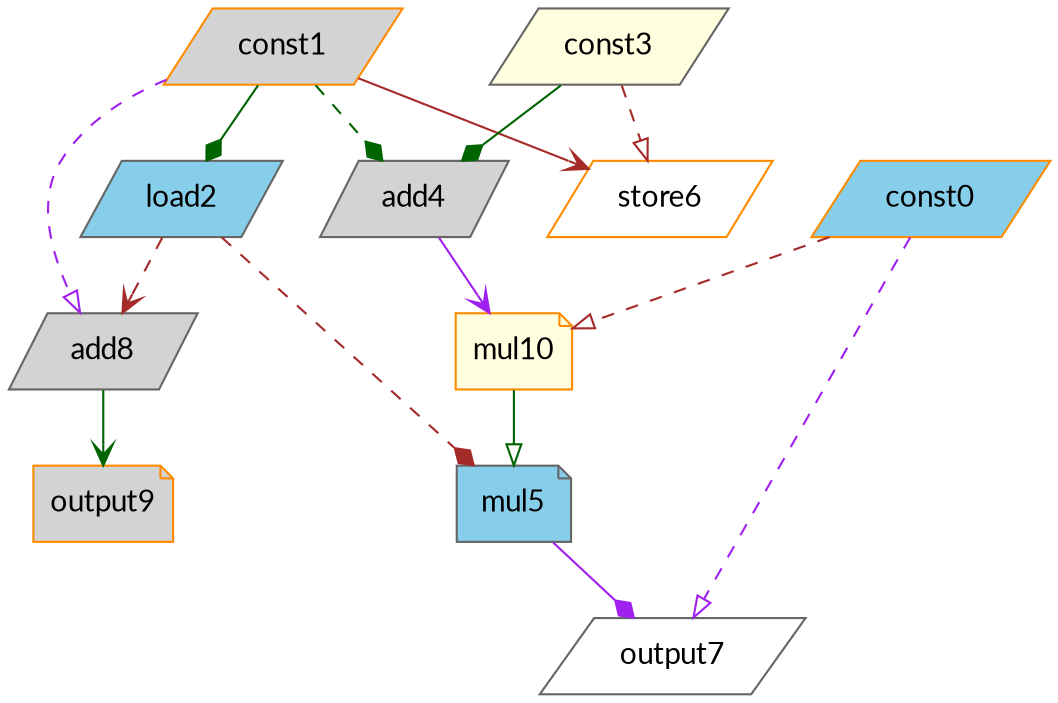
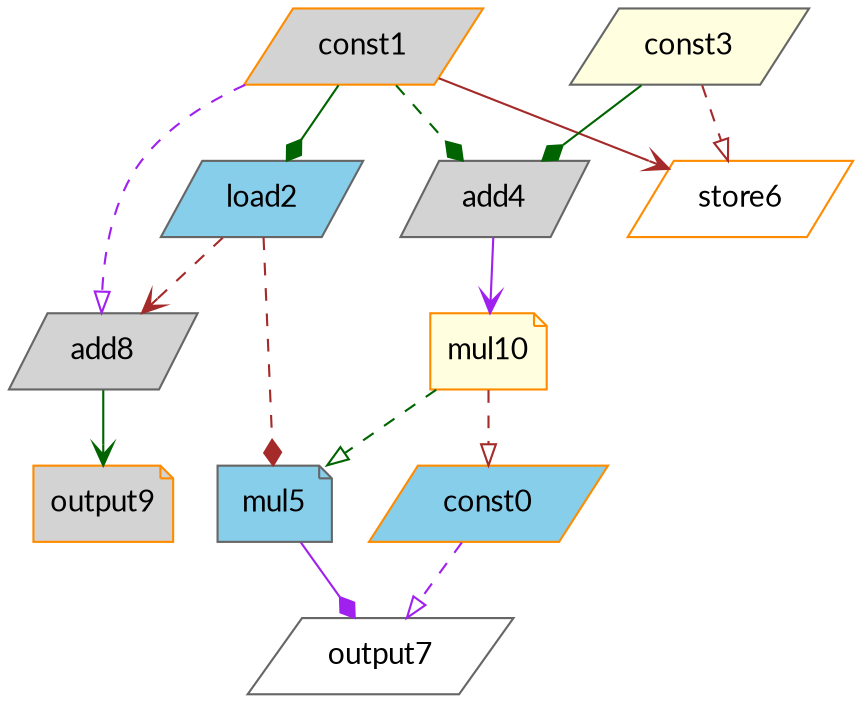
edge "const0" -> "mul10": reversed
edge "mul10" -> "mul5": style solid -> dashed
